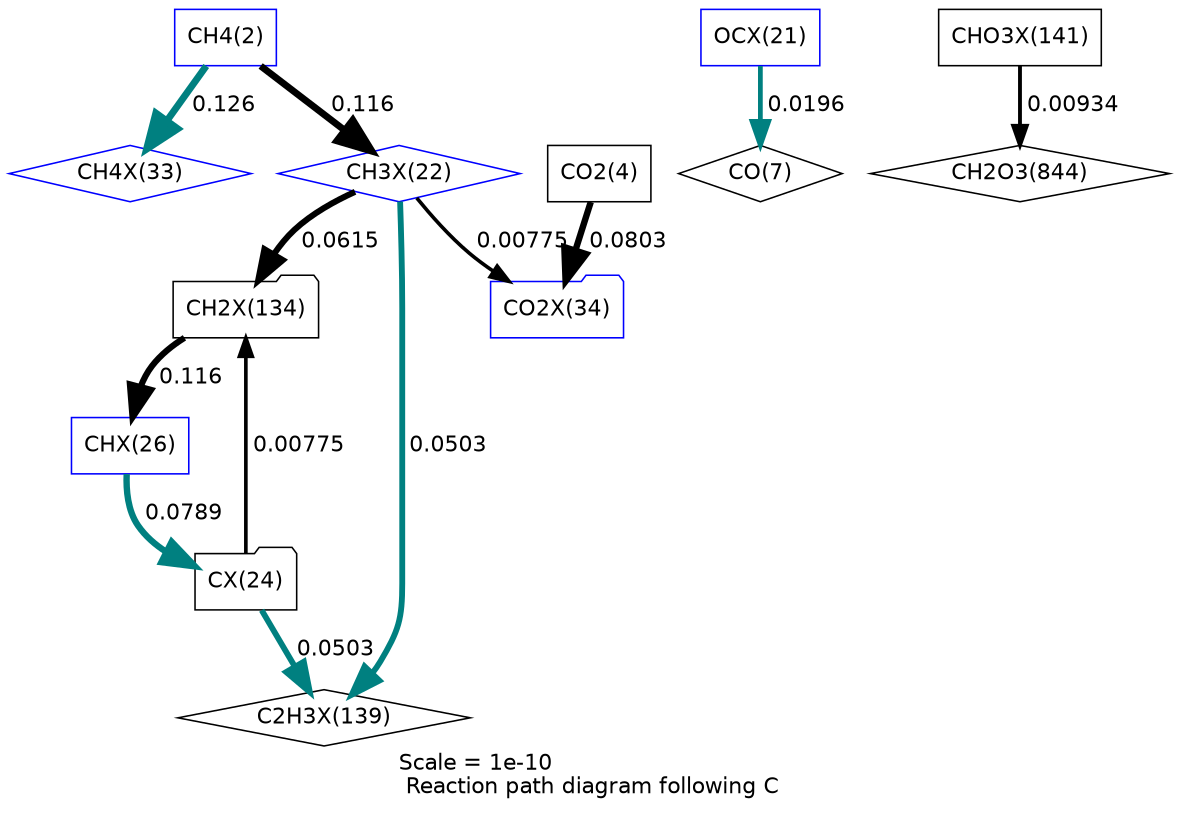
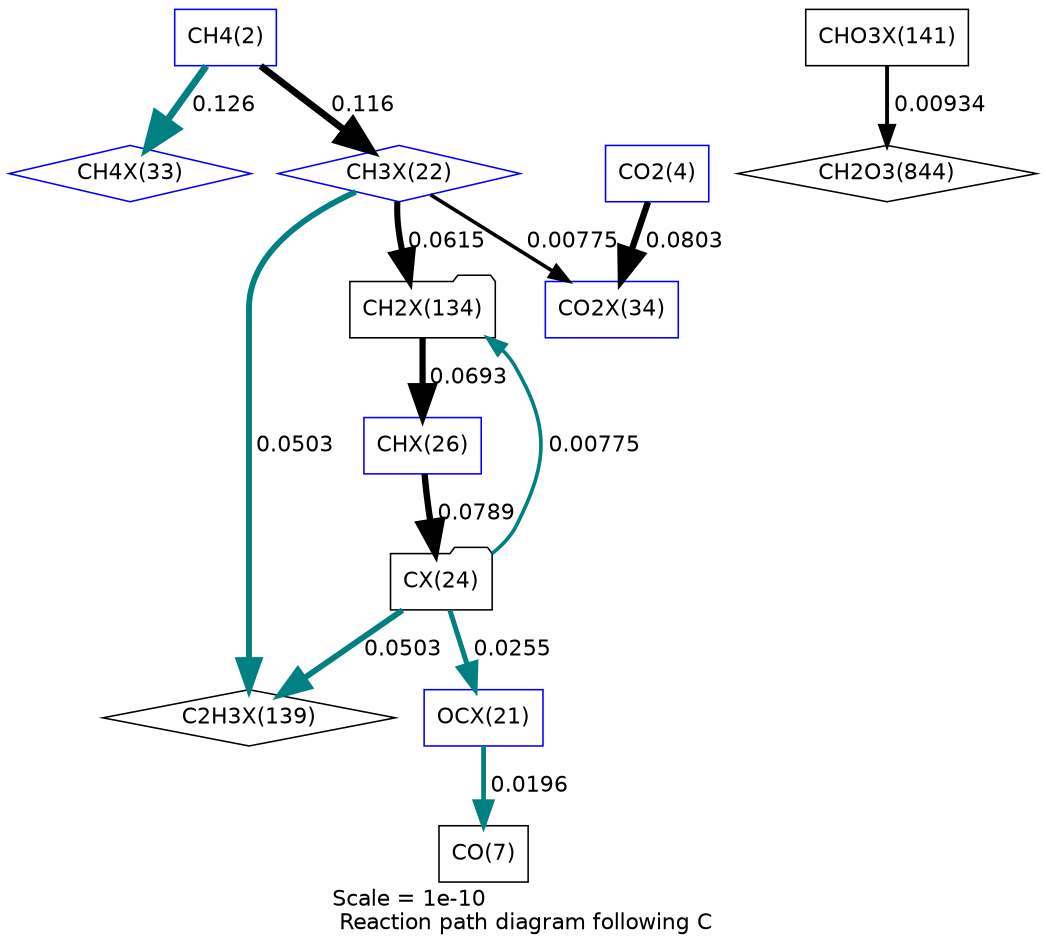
node "CO2(4)": color black -> blue
node "CO(7)": shape diamond -> box
node "CO2X(34)": shape folder -> box
edge "CH2X(134)" -> "CHX(26)": label " 0.116" -> " 0.0693"
edge "CX(24)" -> "CH2X(134)": color black -> teal
edge "CHX(26)" -> "CX(24)": color teal -> black
edge "CX(24)" -> "OCX(21)": added, label "0.0255"
